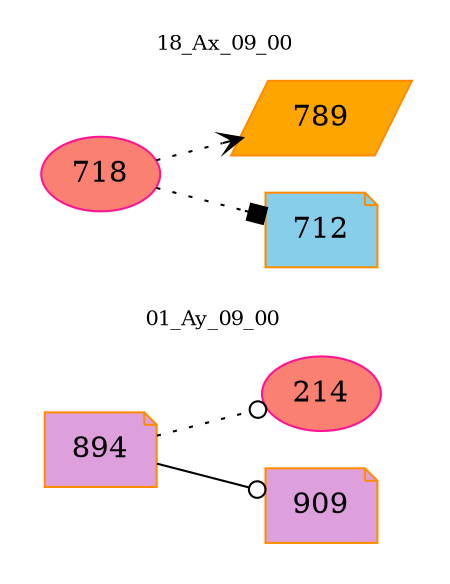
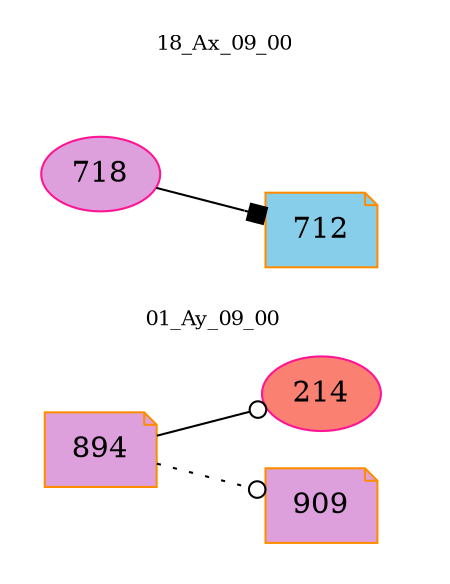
node "789": removed
node "718": fillcolor salmon -> plum
edge "718" -> "712": style dotted -> solid
edge "894" -> "214": style dotted -> solid
edge "894" -> "909": style solid -> dotted
